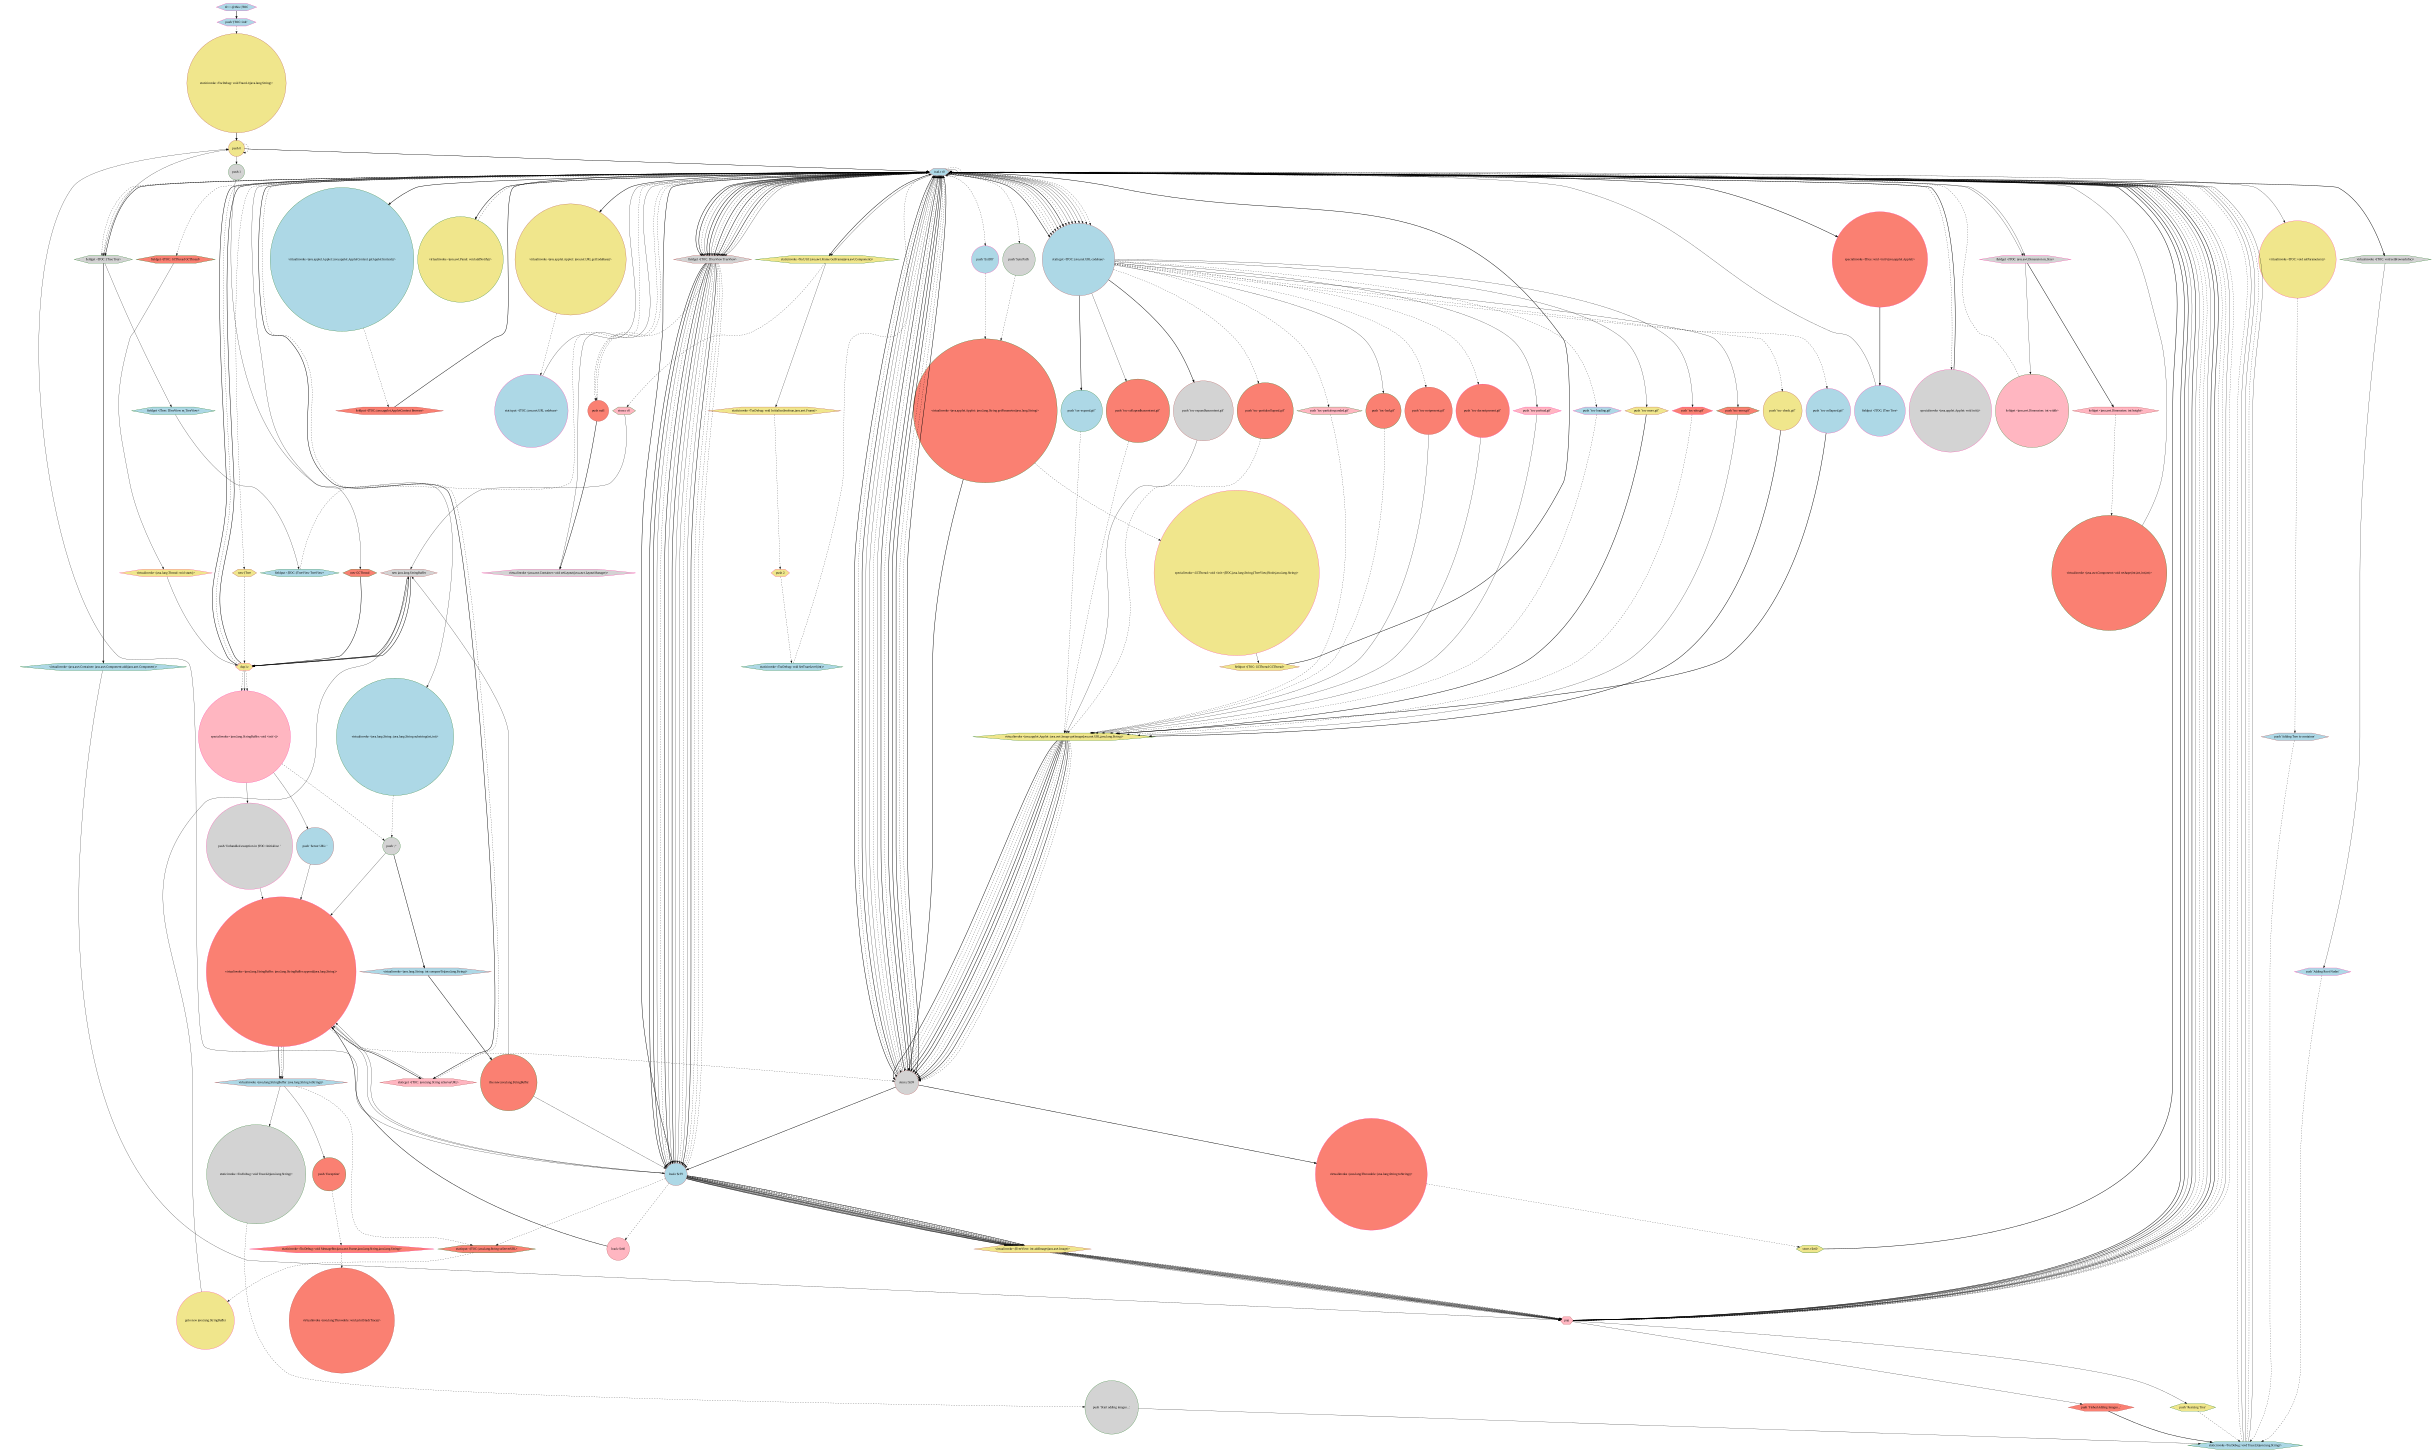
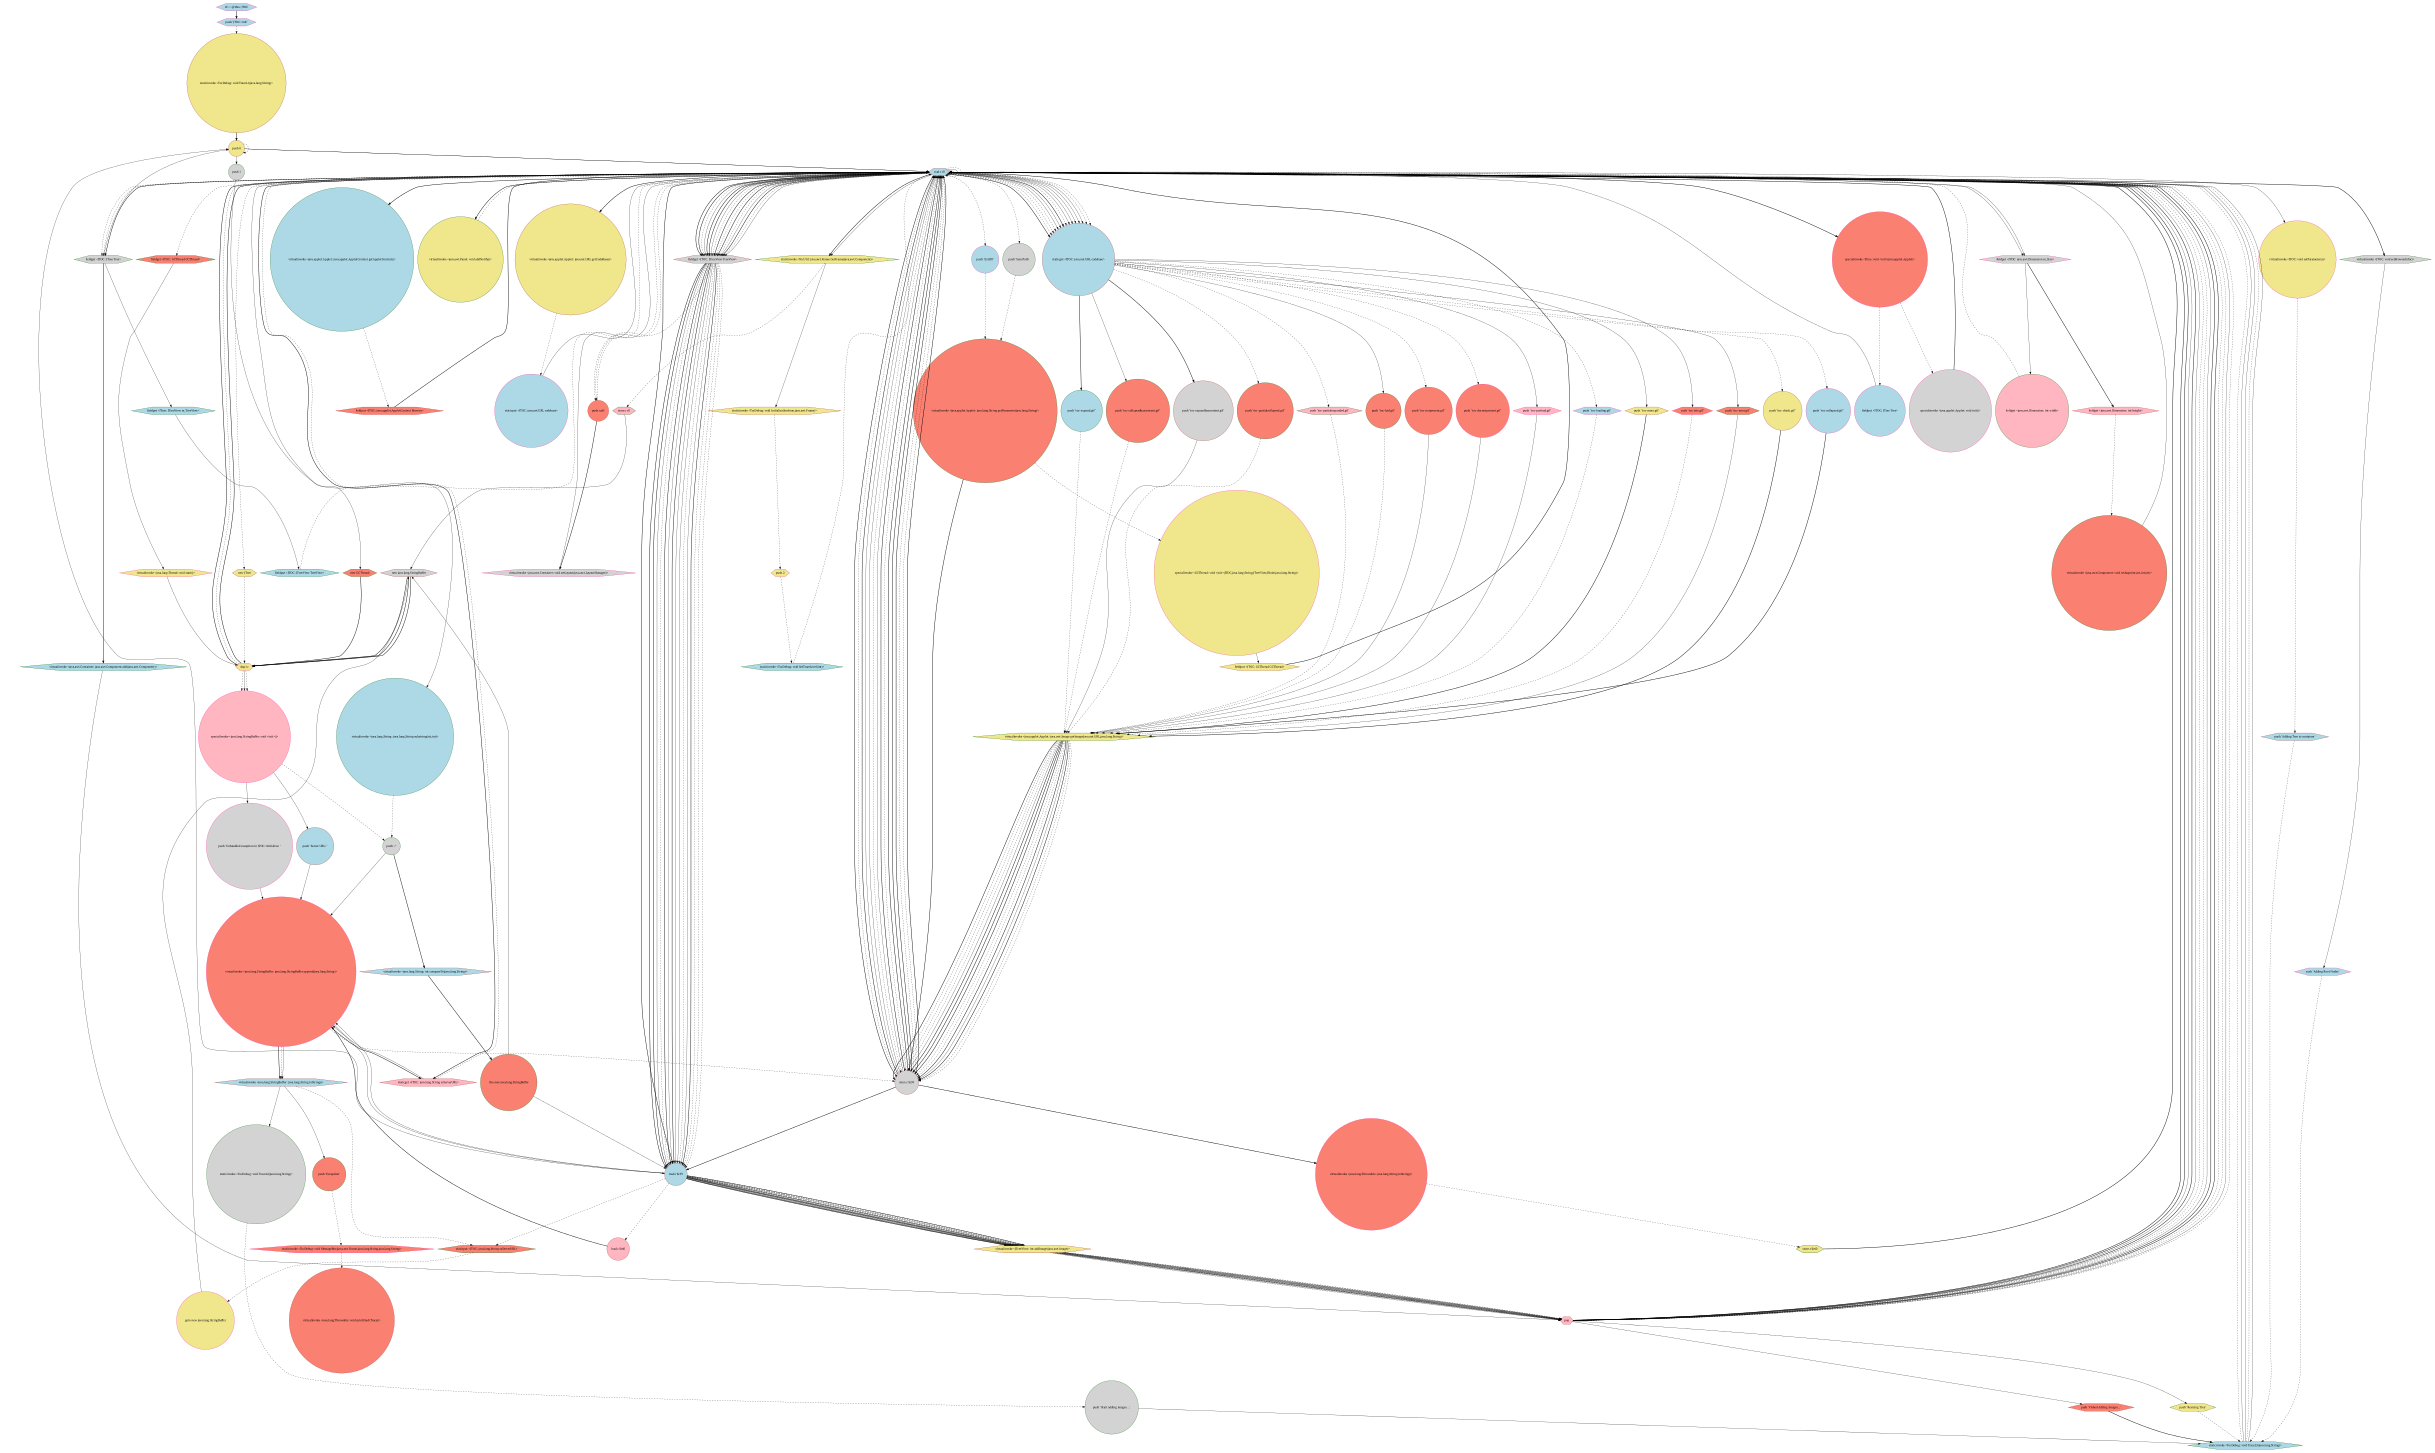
edge "load.r r0" -> "specialinvoke <java.applet.Applet: void init()>": now "specialinvoke <JTree: void <init>(java.applet.Applet)>" -> "specialinvoke <java.applet.Applet: void init()>"
edge "specialinvoke <JTree: void <init>(java.applet.Applet)>" -> "fieldput <JTOC: JTree Tree>": style bold -> dashed
